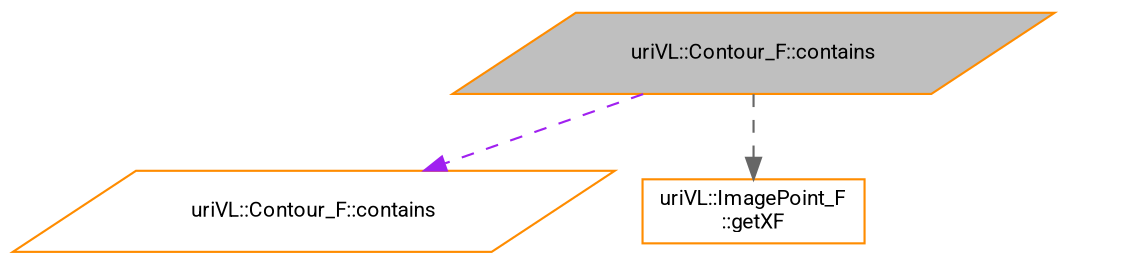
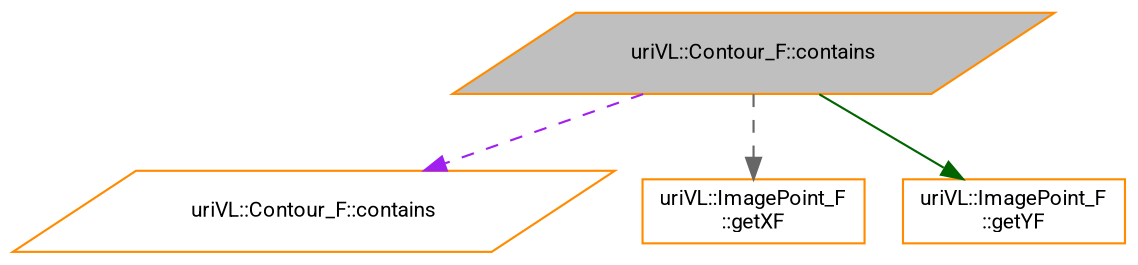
node "uriVL::ImagePoint_F ::getYF": added
